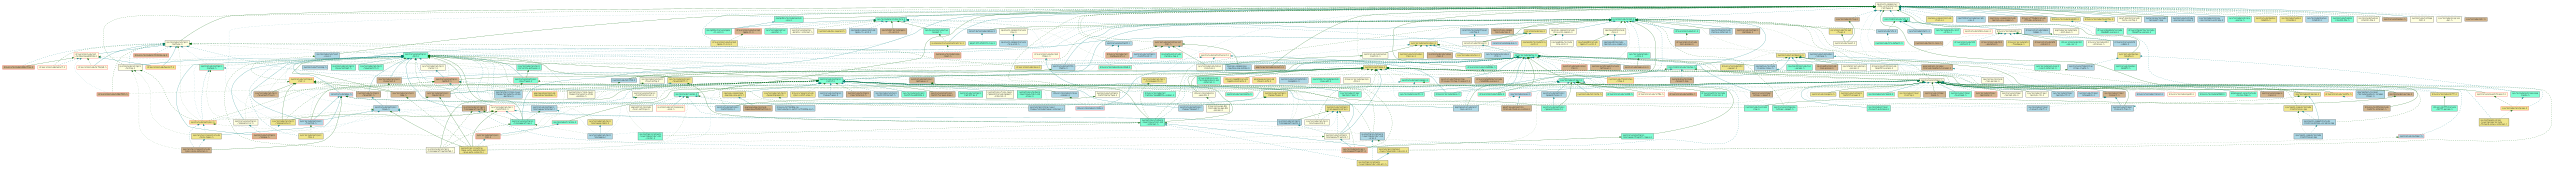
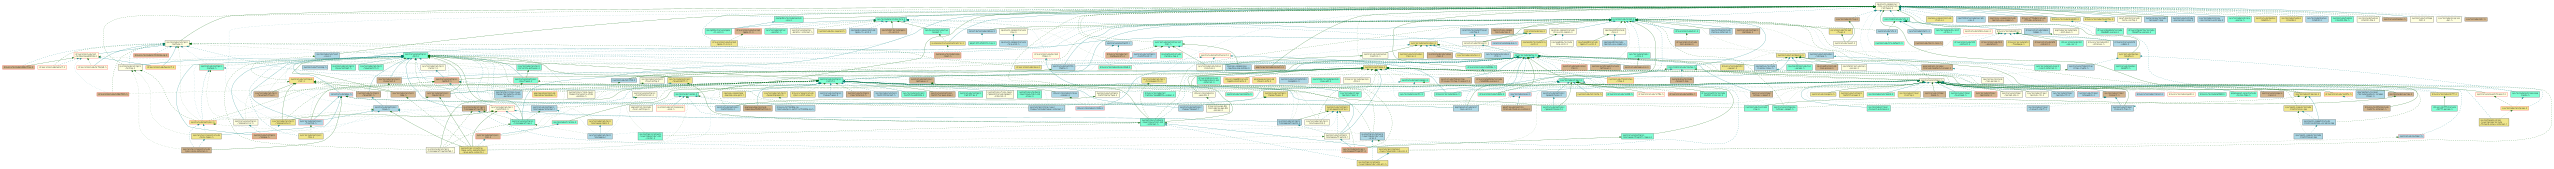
node "sys/include/net/ethernet /hdr.h": fillcolor tan -> aquamarine
node "drivers/mcp2515/include /mcp2515_params.h": removed
edge "pkg/opendsme/include /opendsme/DSMEPlatform.h" -> "cpu/esp_common/esp -now/esp_now_gnrc.h": now "pkg/opendsme/include /opendsme/DSMEPlatform.h" -> "sys/include/net/gnrc /netif.h"
